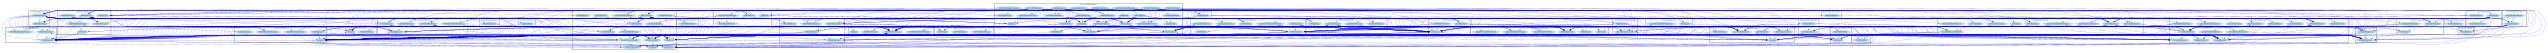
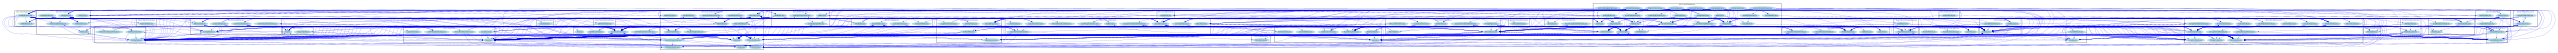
node "CommandButton.java": added
node "PopupMenuFigureSelection.java": removed
